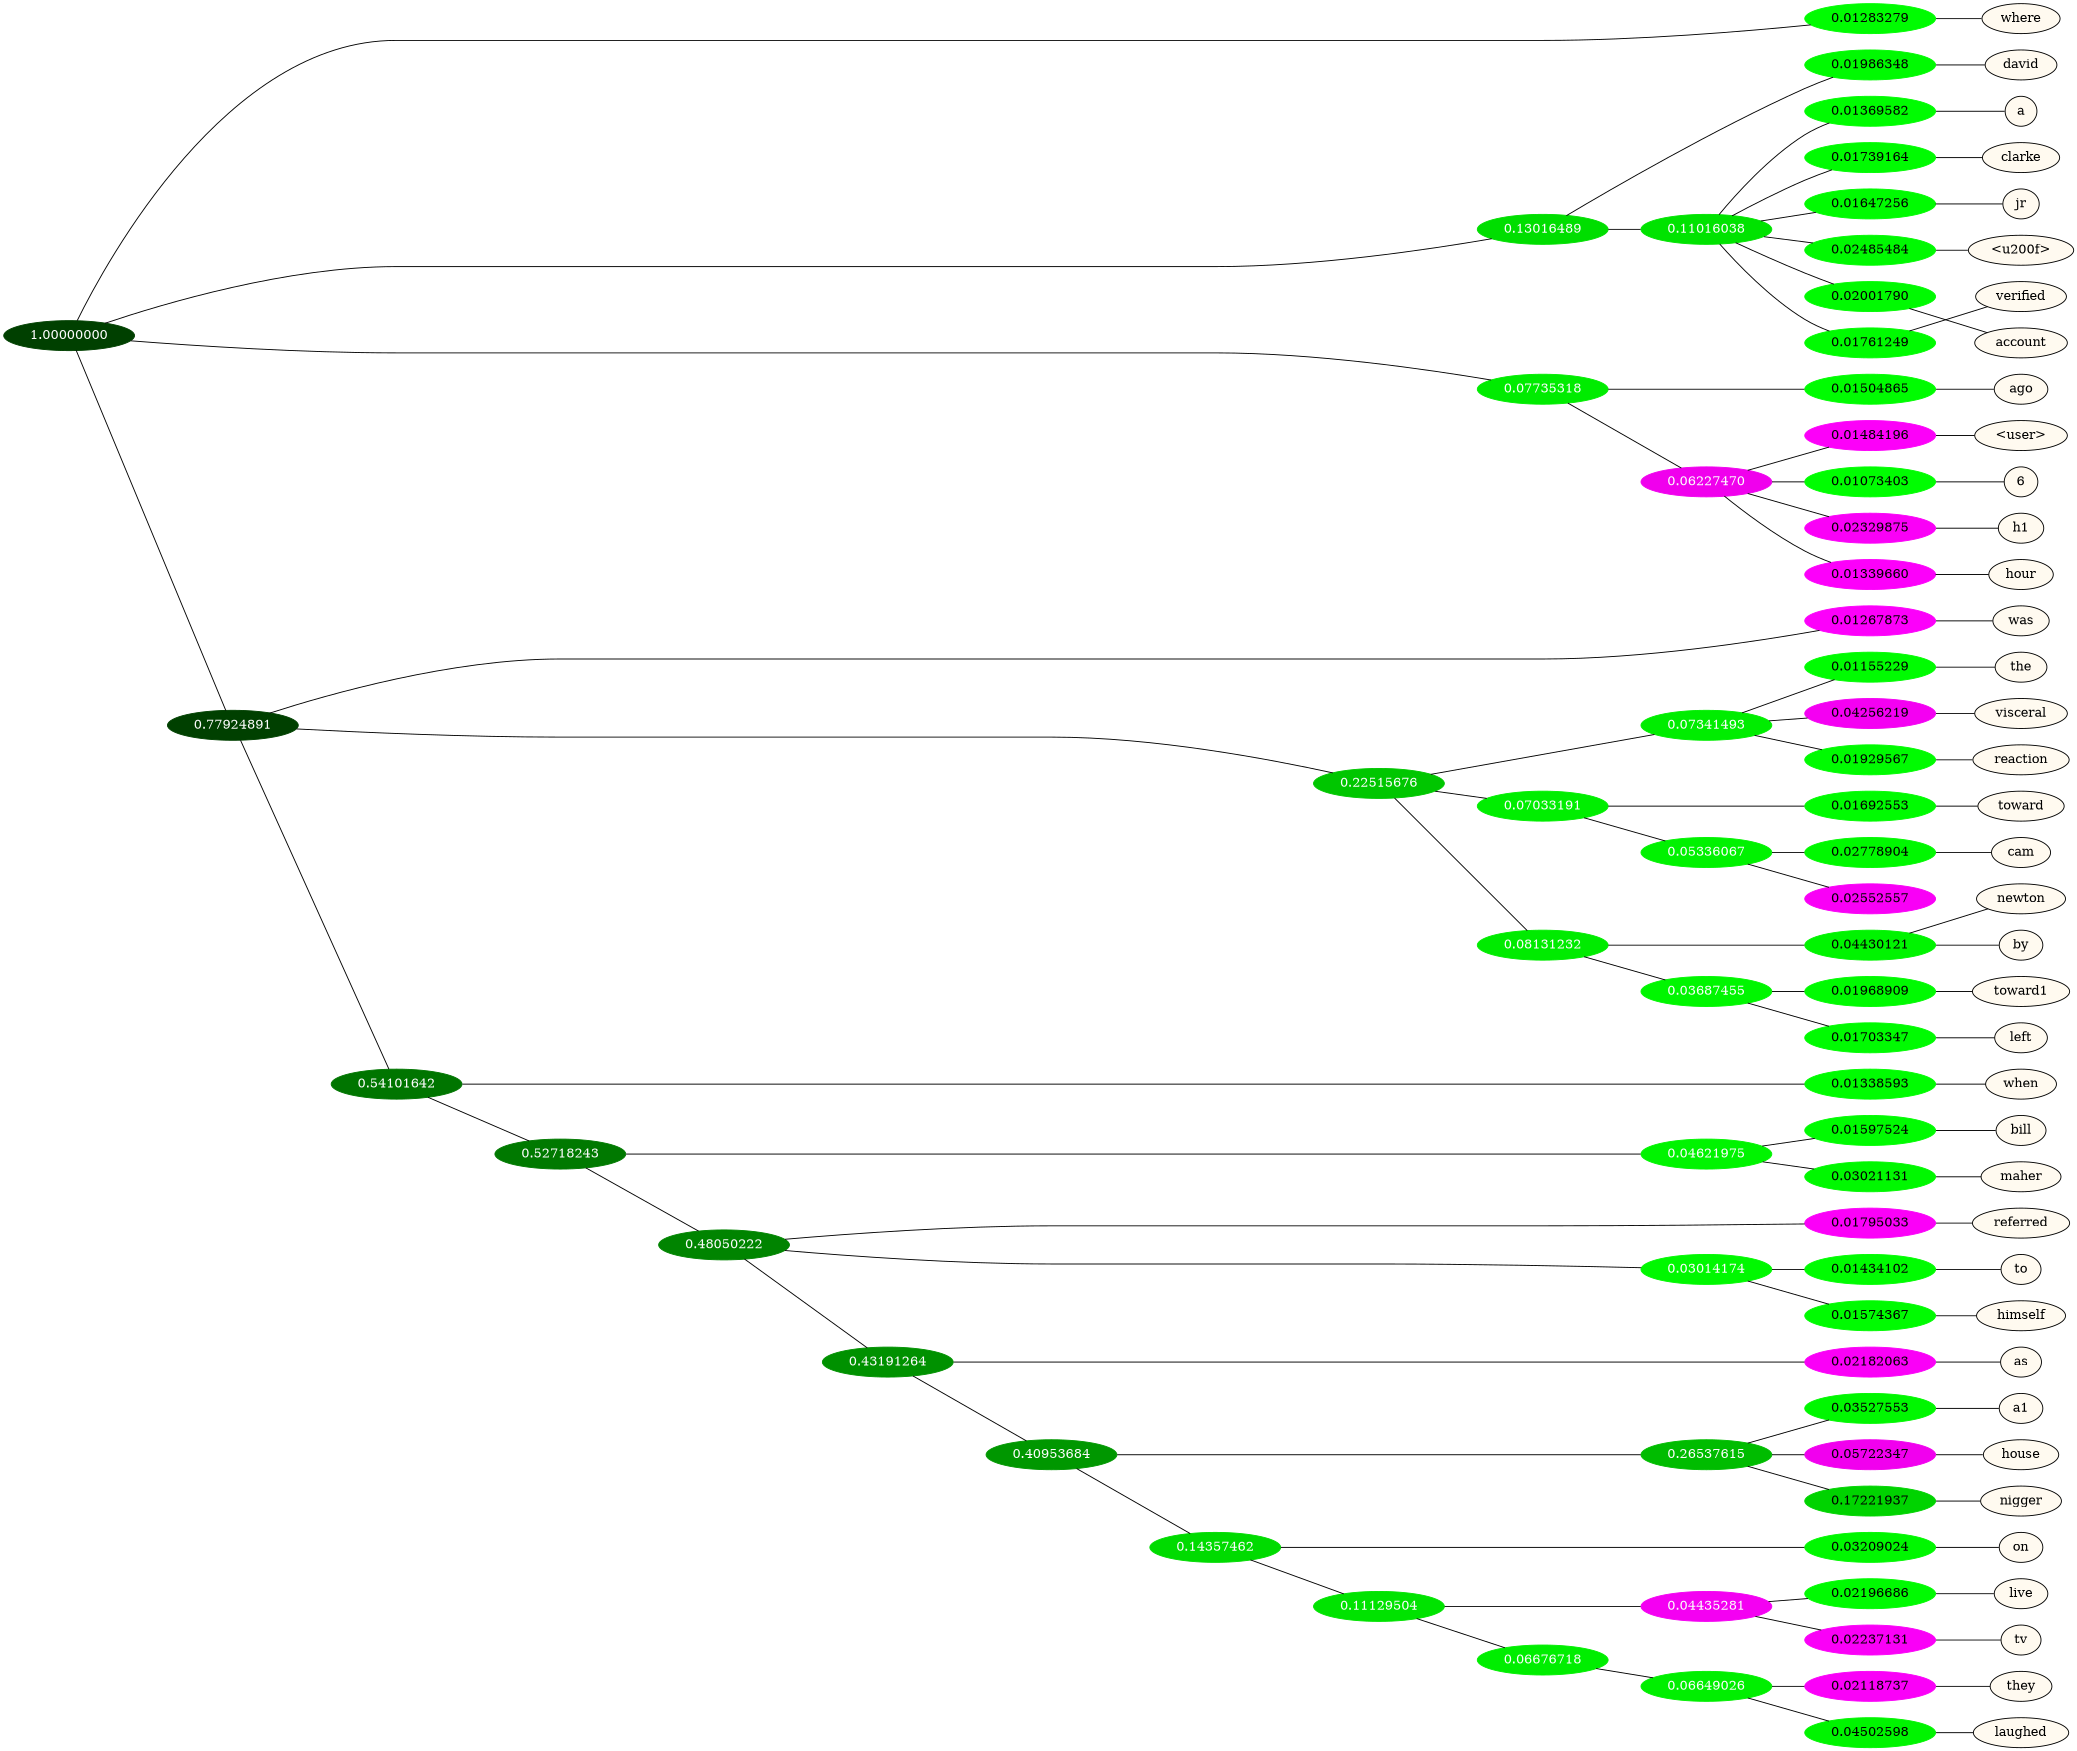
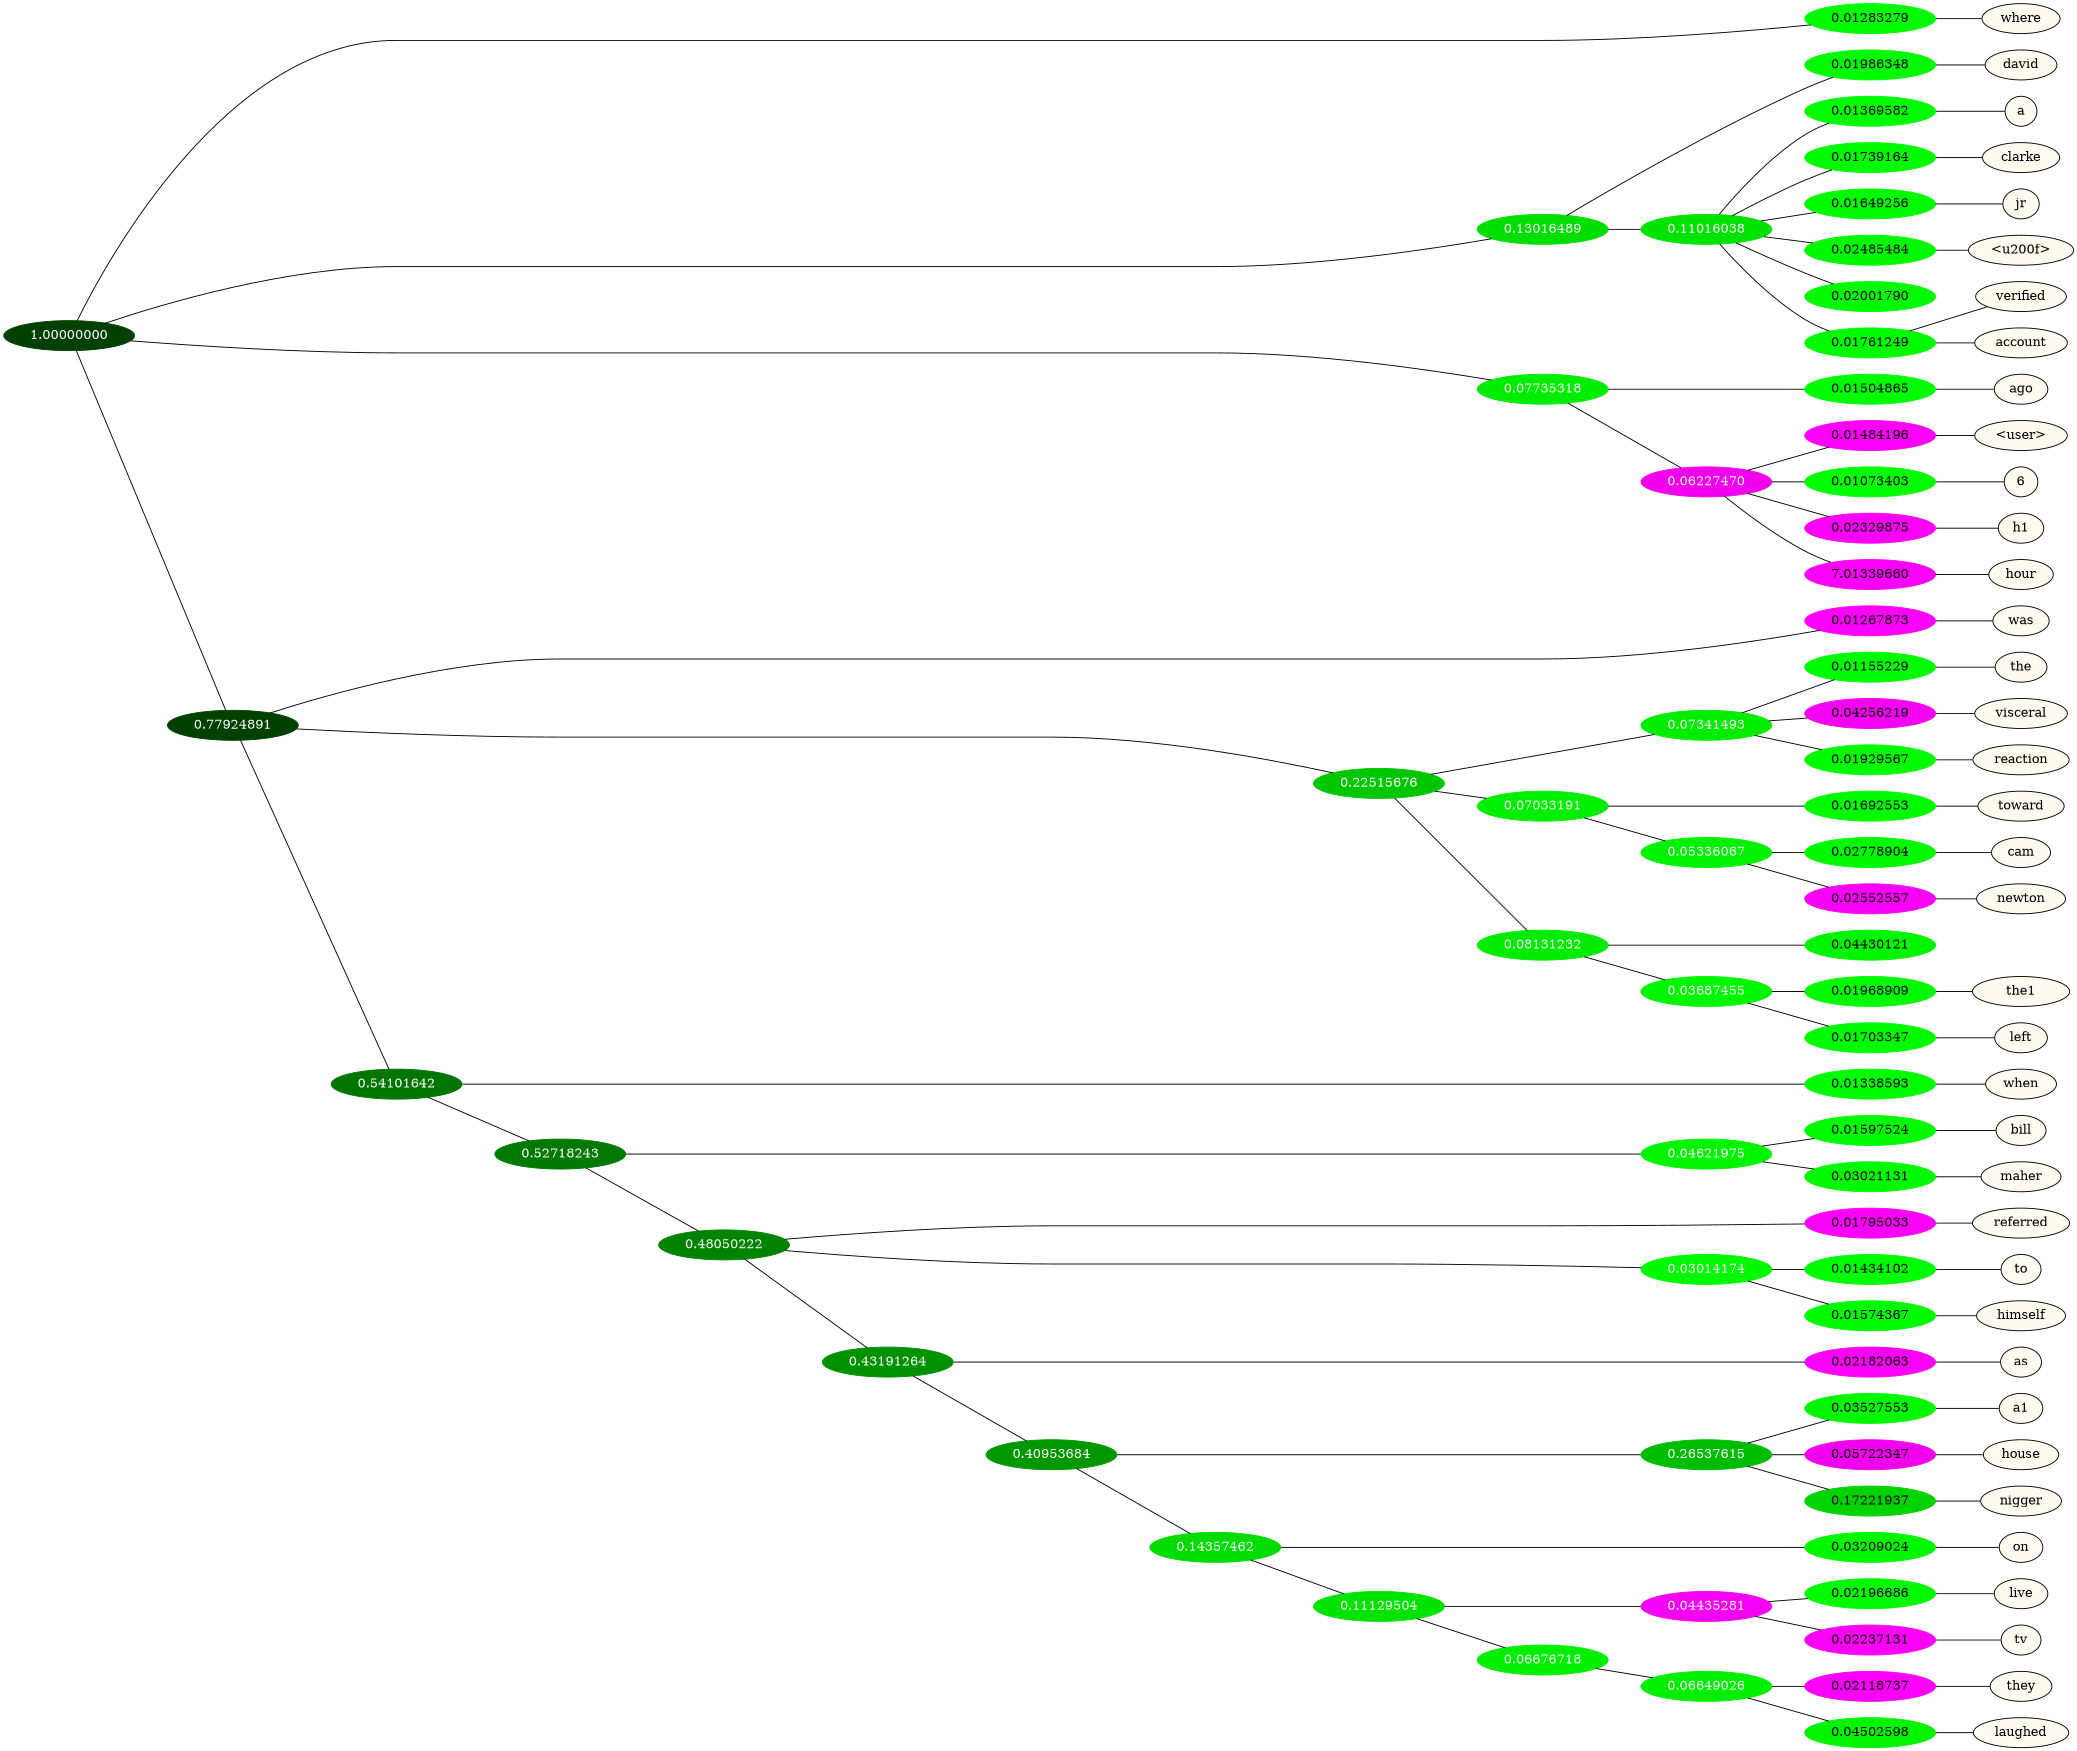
node "0.01647256": label "0.01647256" -> "0.01649256"
edge "0.02001790" -- "account": now "0.01761249" -- "account"
node "0.01339660": label "0.01339660" -> "7.01339660"
edge "newton" -- "0.04430121": now "newton" -- "0.02552557"
node "by": removed
node "toward1": label "toward1" -> "the1"
